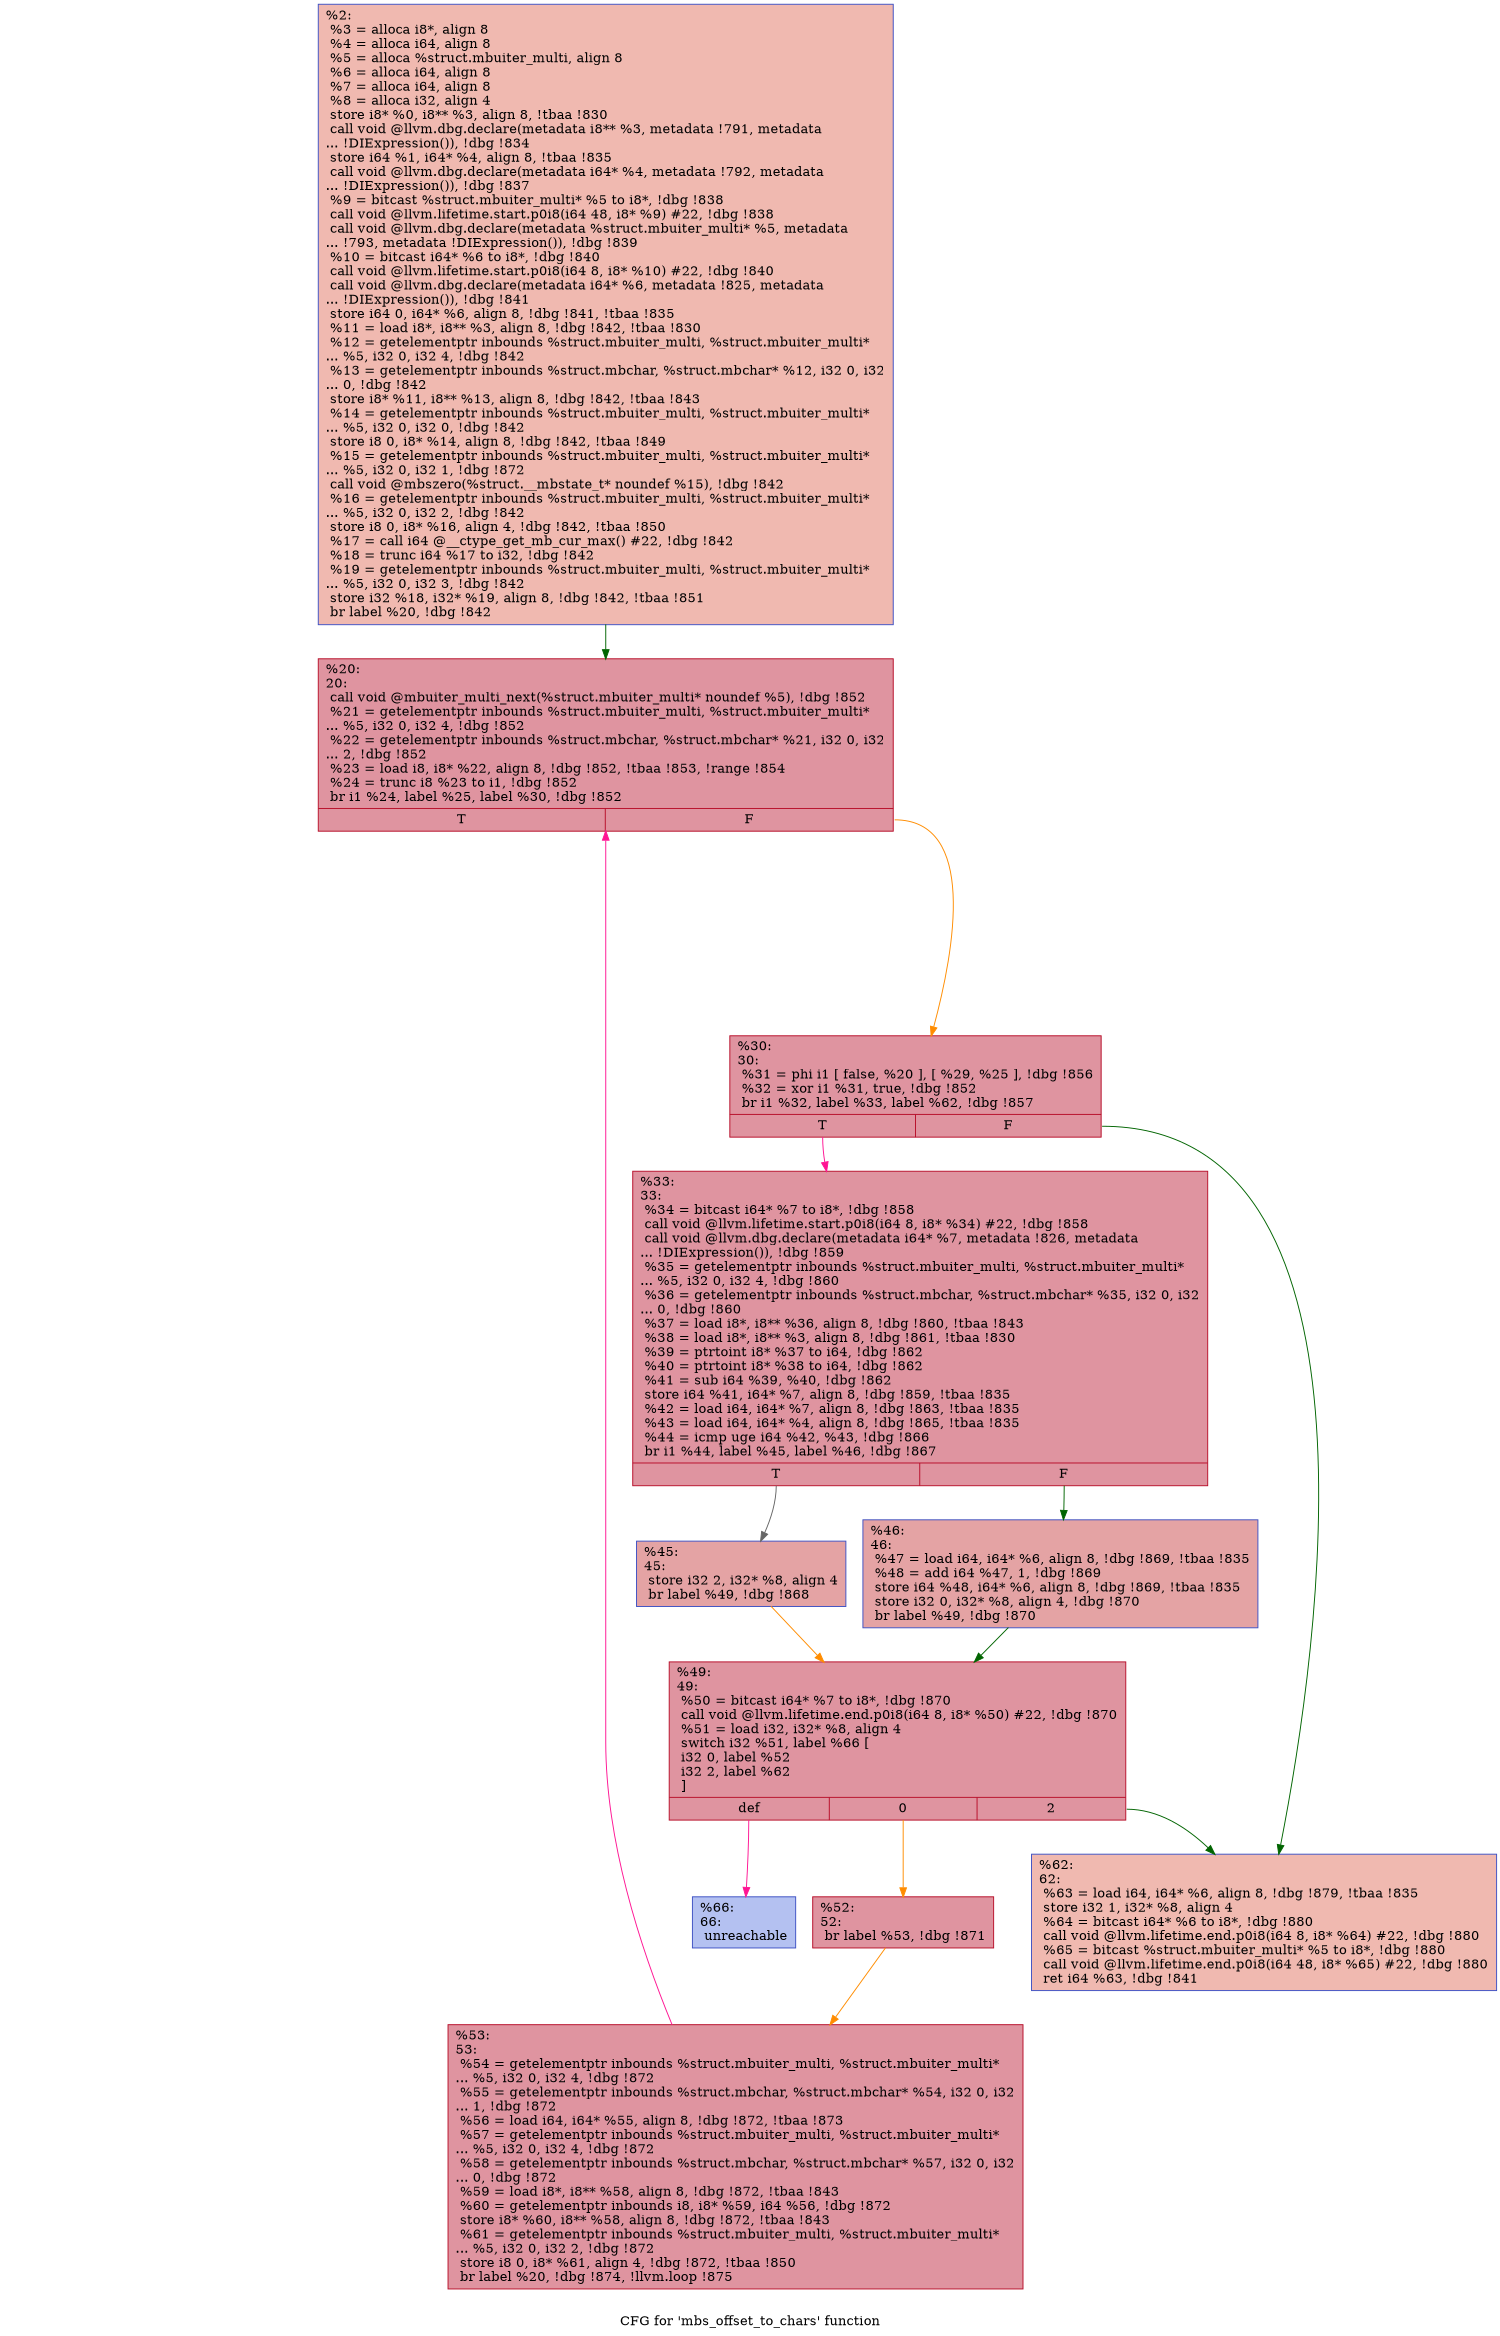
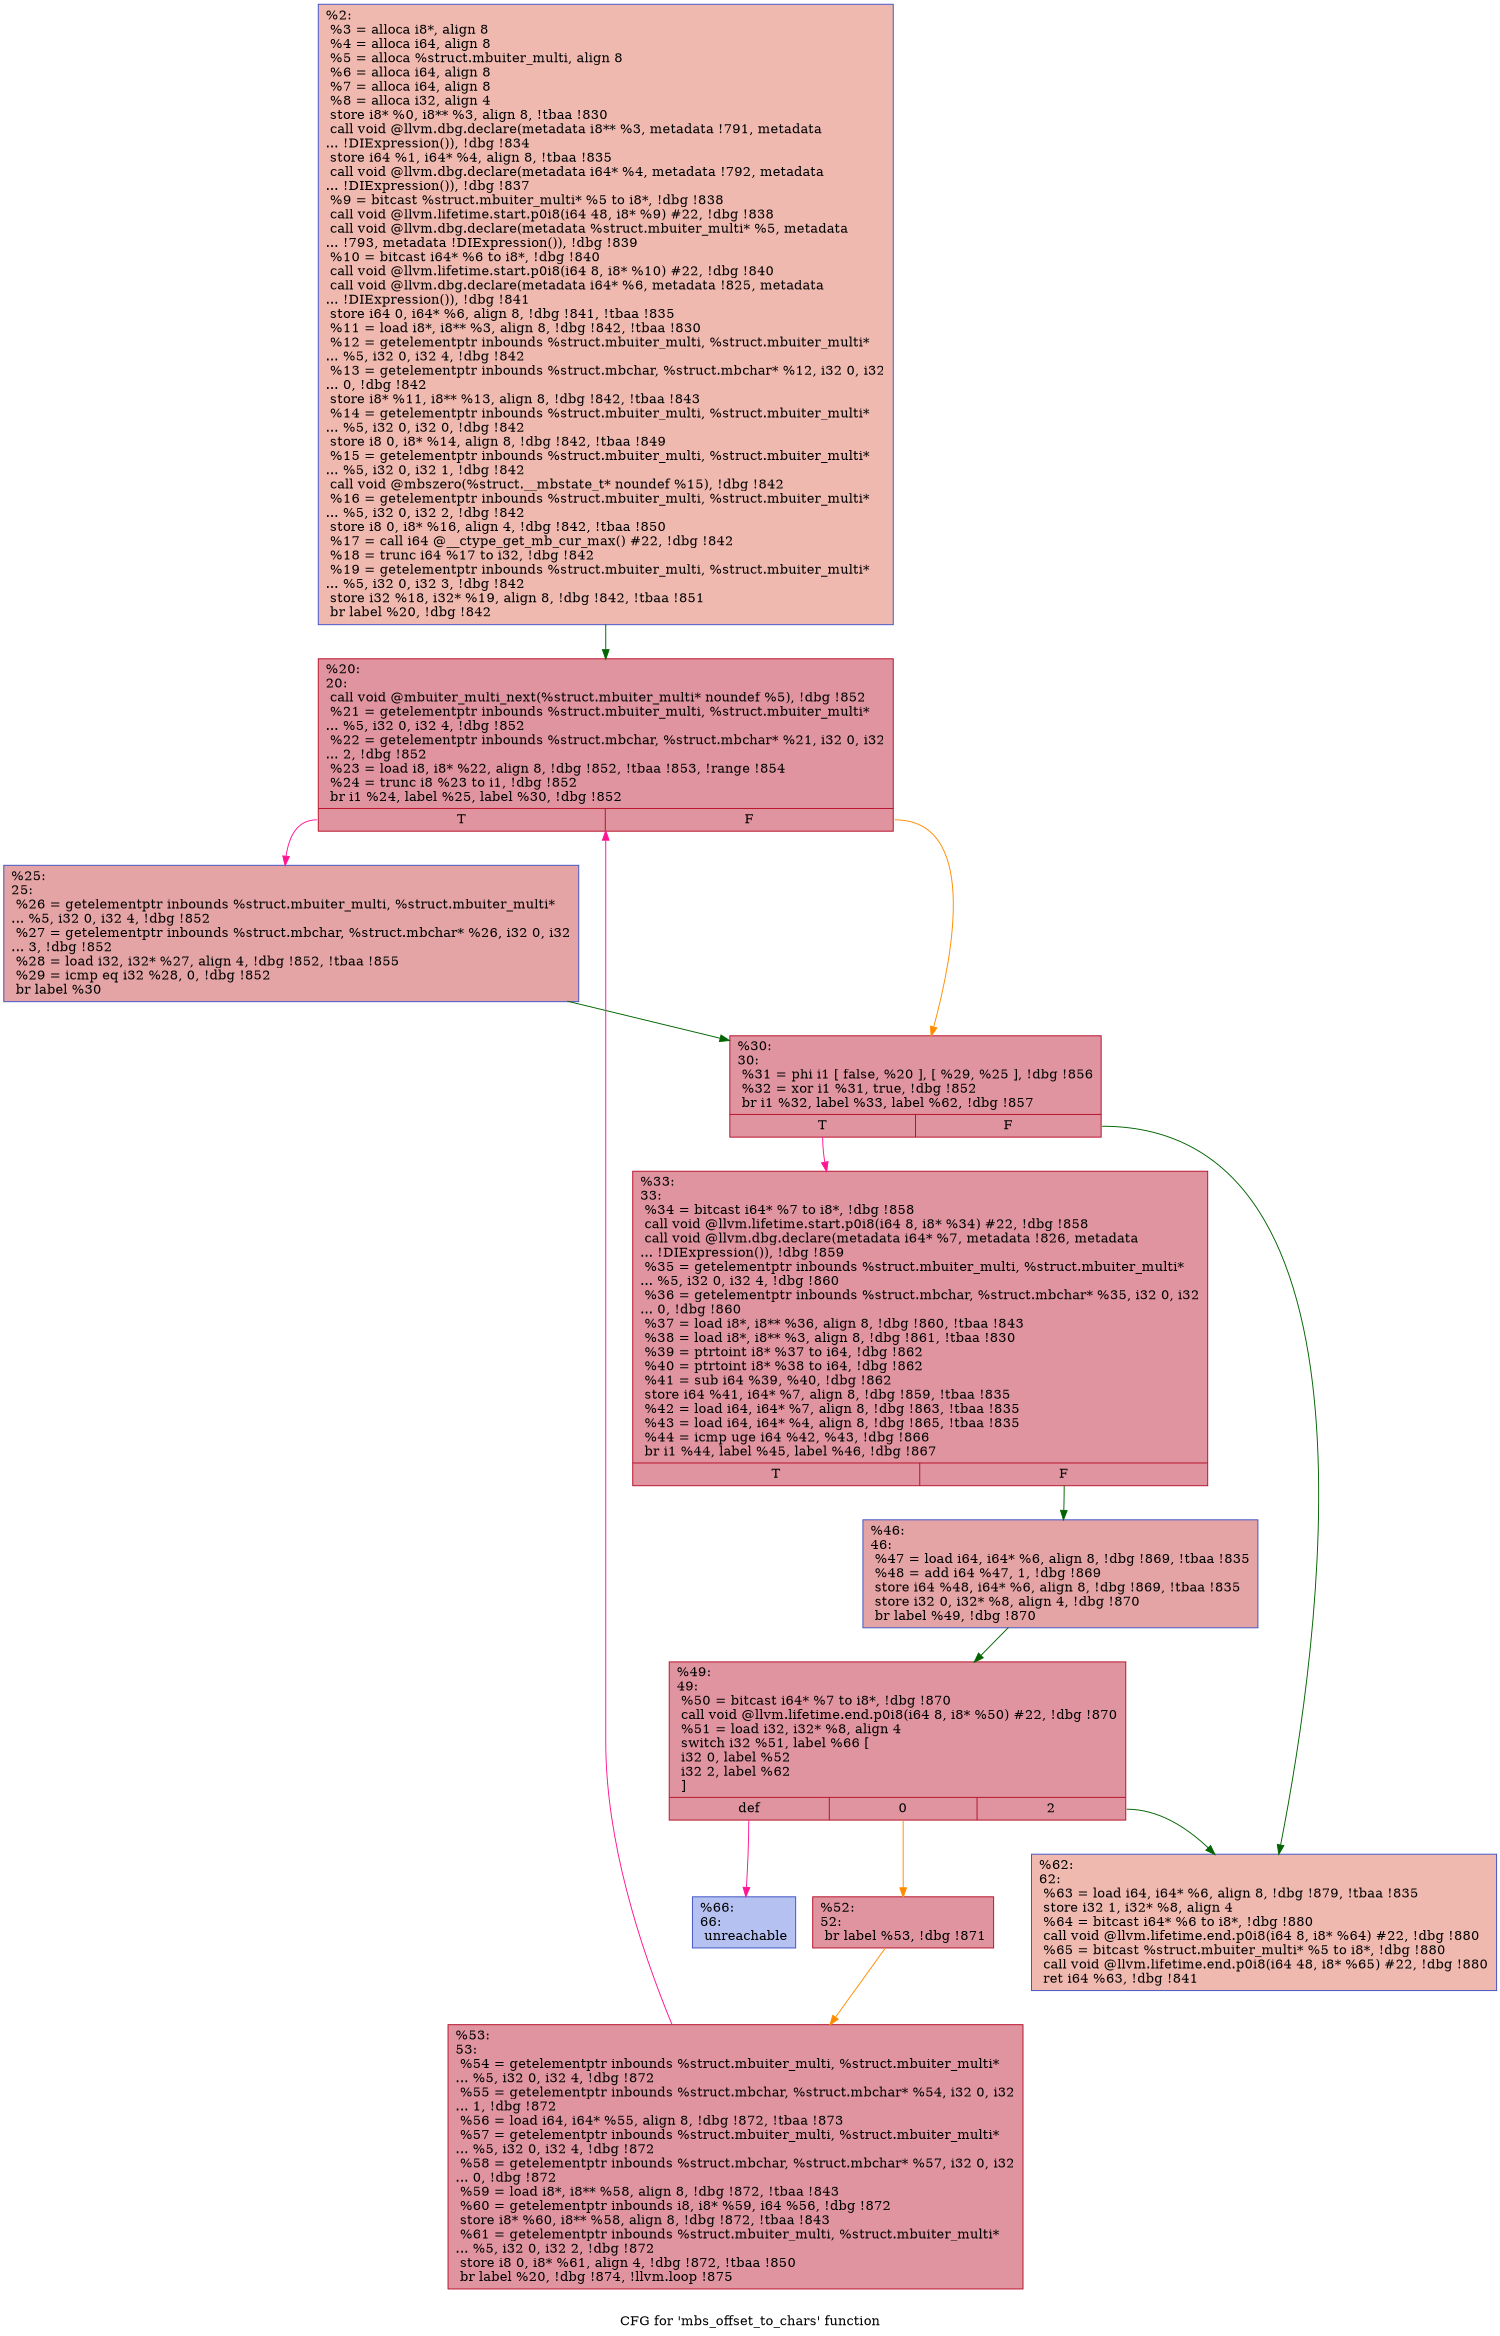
node "%2:": text "... %5, i32 0, i32 1, !dbg !872" -> "... %5, i32 0, i32 1, !dbg !842"
node "%25:": added
node "%45:": removed
